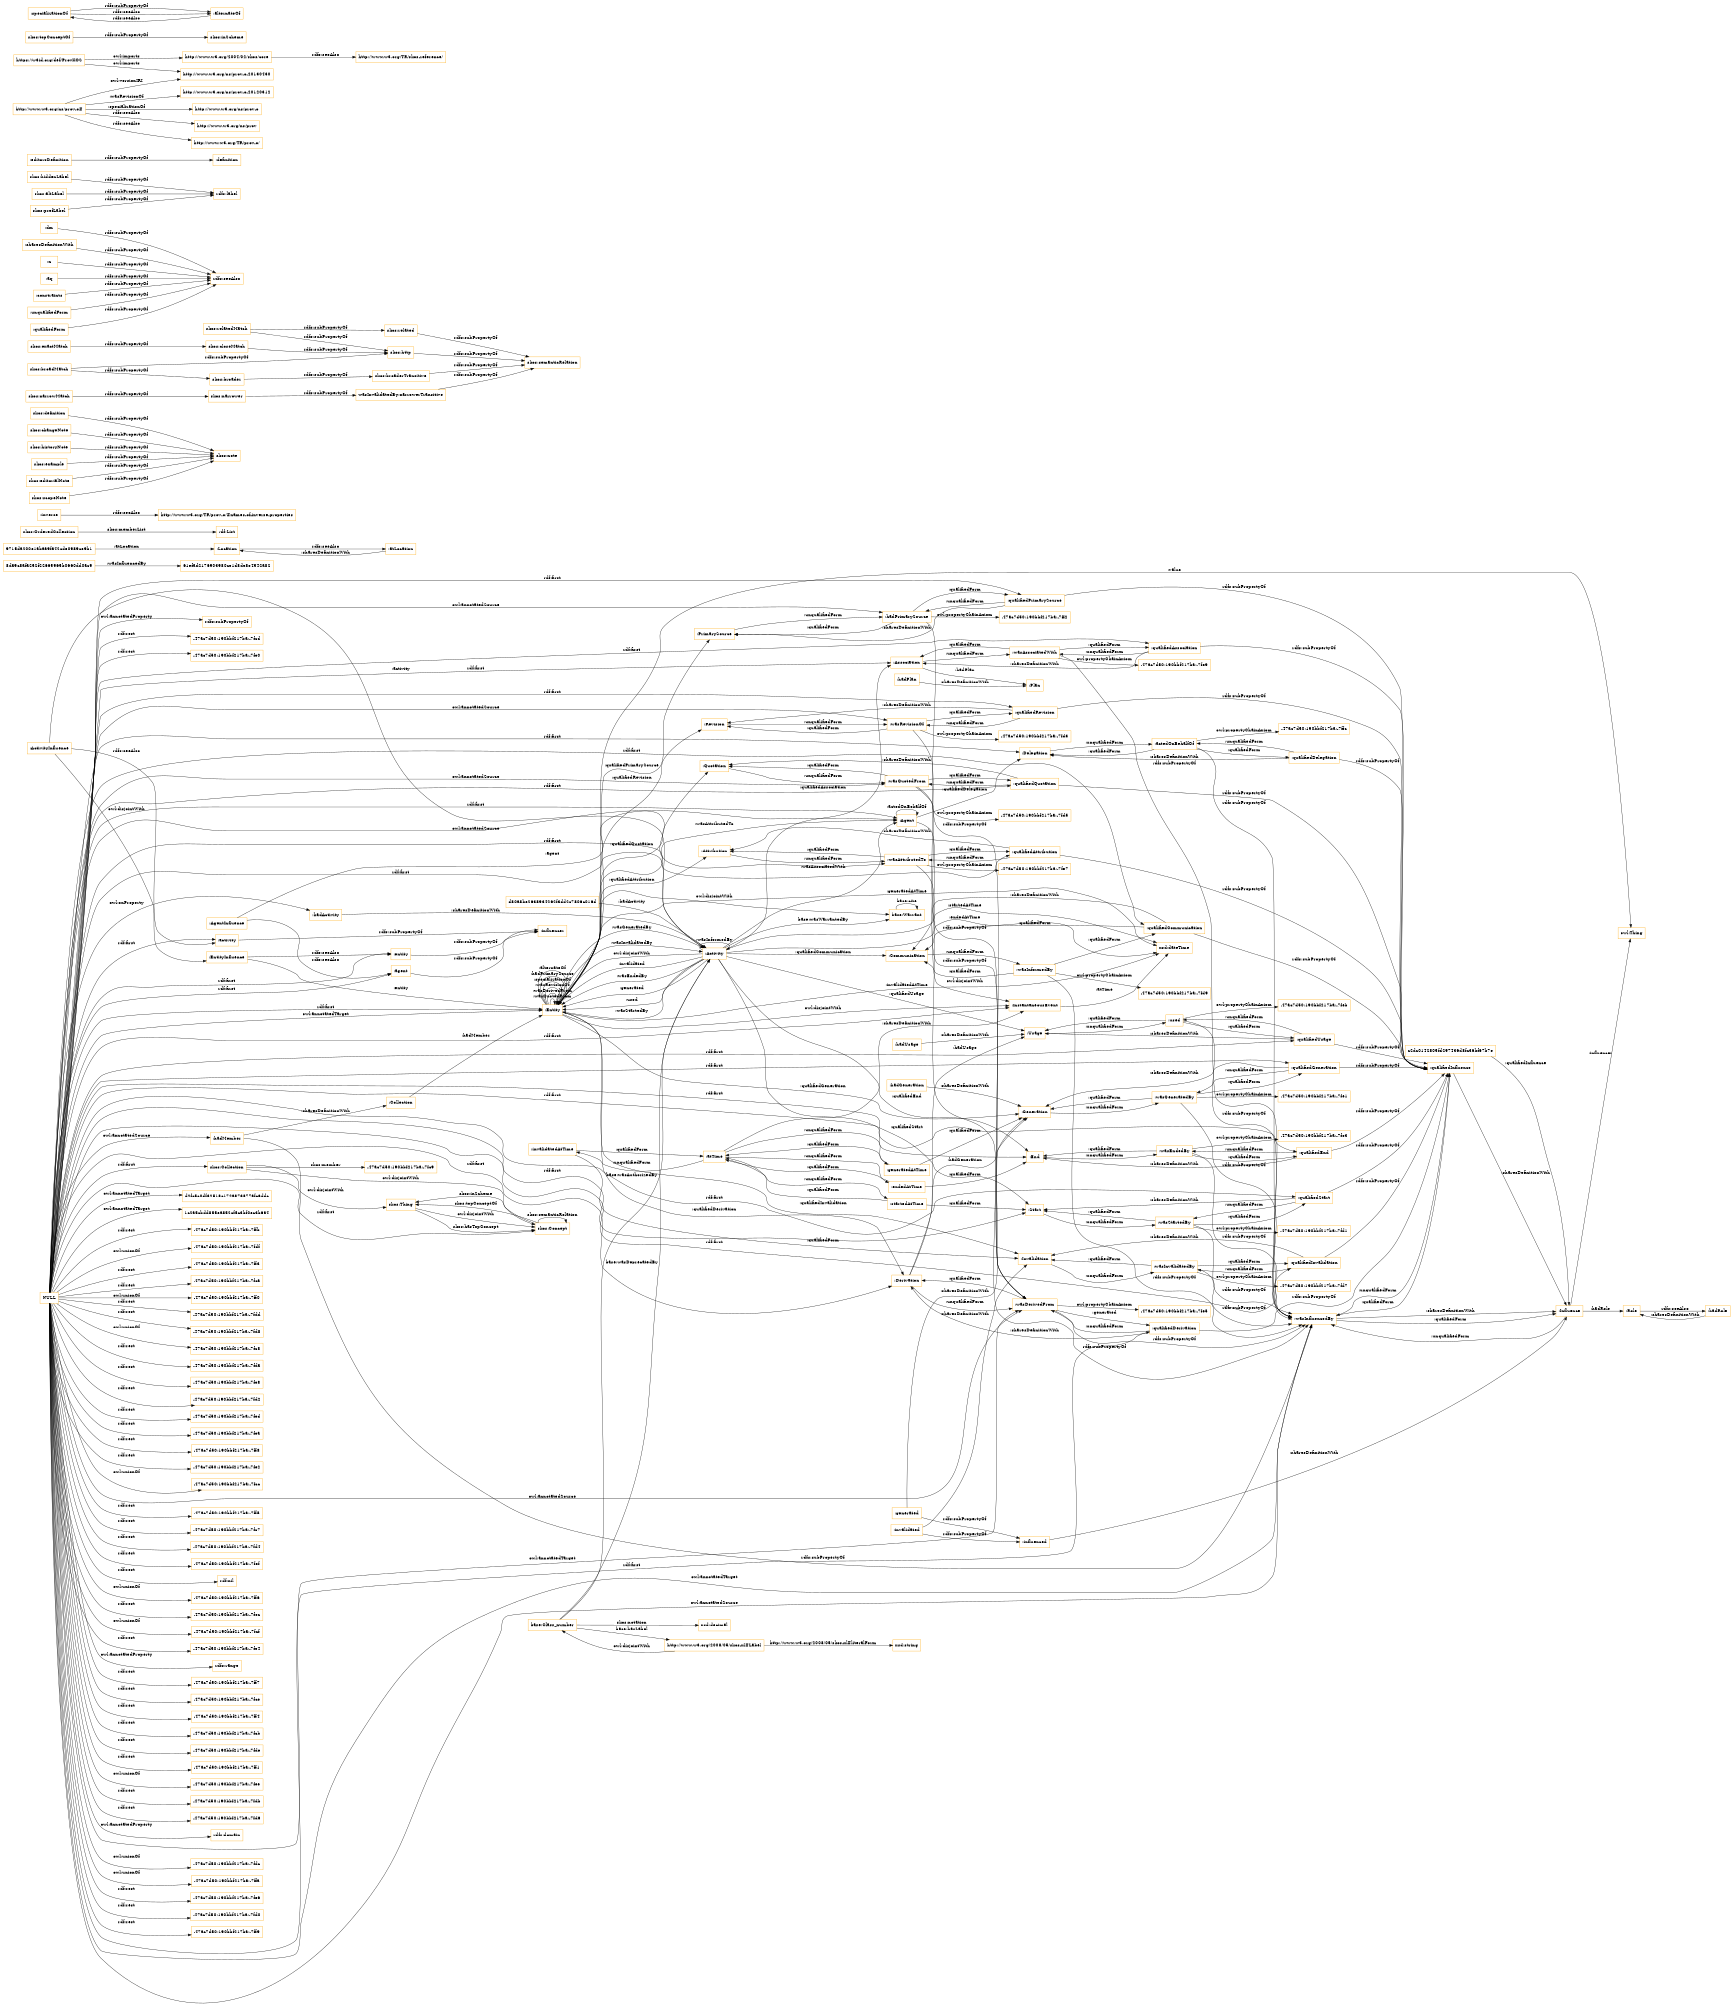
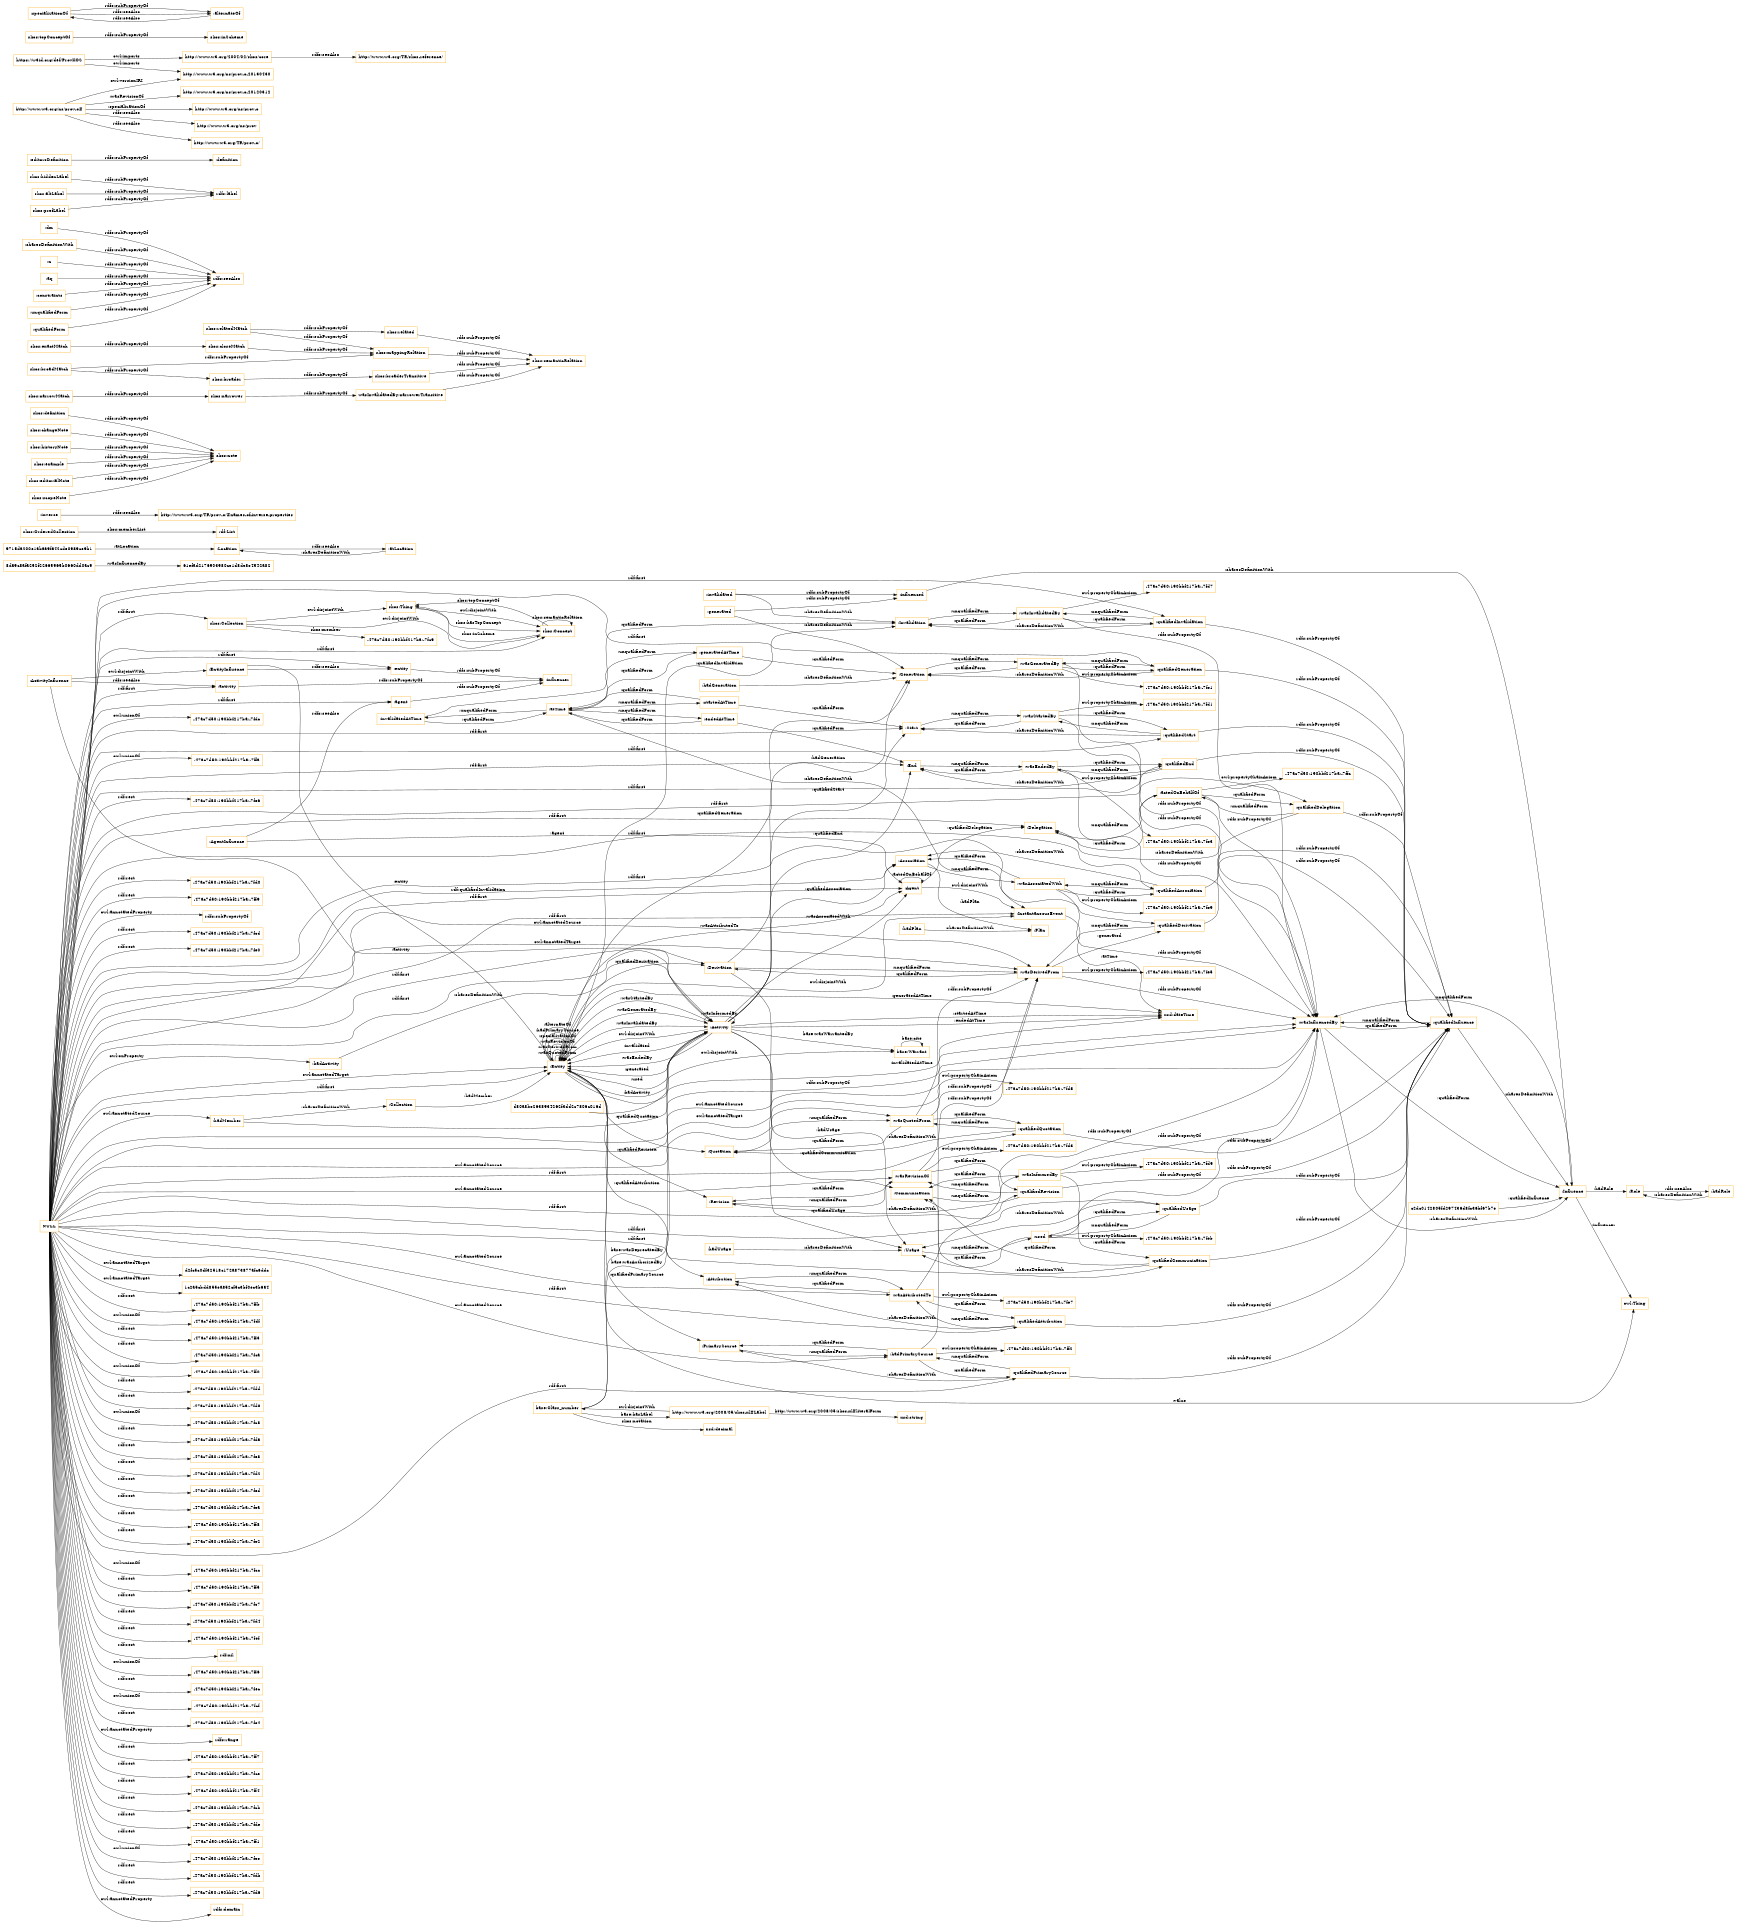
node "skos:http": label "skos:http" -> "skos:mappingRelation"
edge "NULL" -> ":Association": label "rdf:first" -> "rdf:qualifiedInvalidation"
edge "NULL" -> ":qualifiedDelegation": added, label "rdf:first"
edge ":qualifiedDerivation" -> ":Derivation": removed, label ":sharesDefinitionWith"
